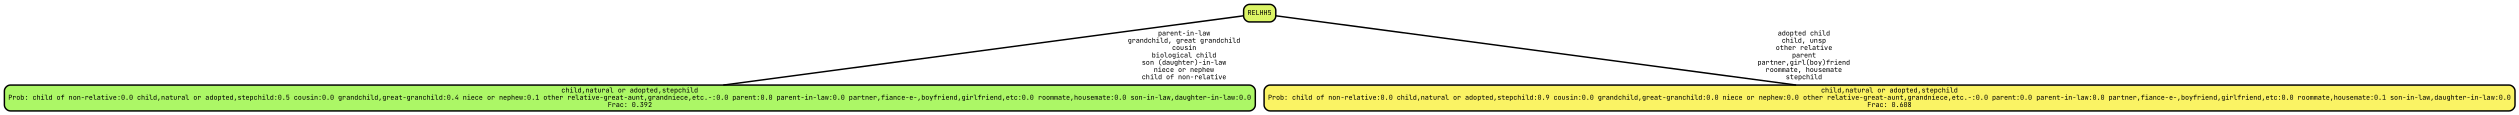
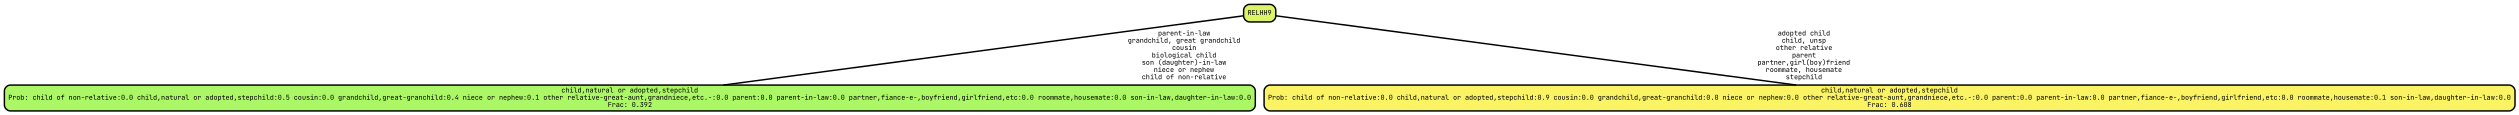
node "RELHH5": label "RELHH5" -> "RELHH9"
